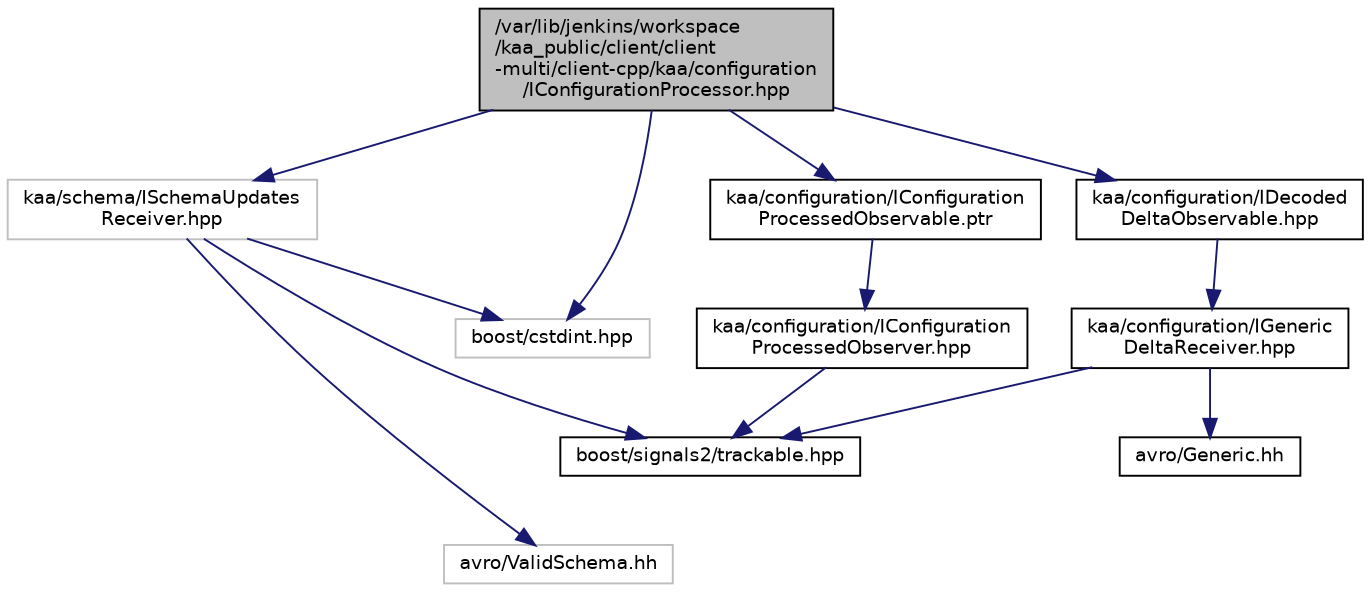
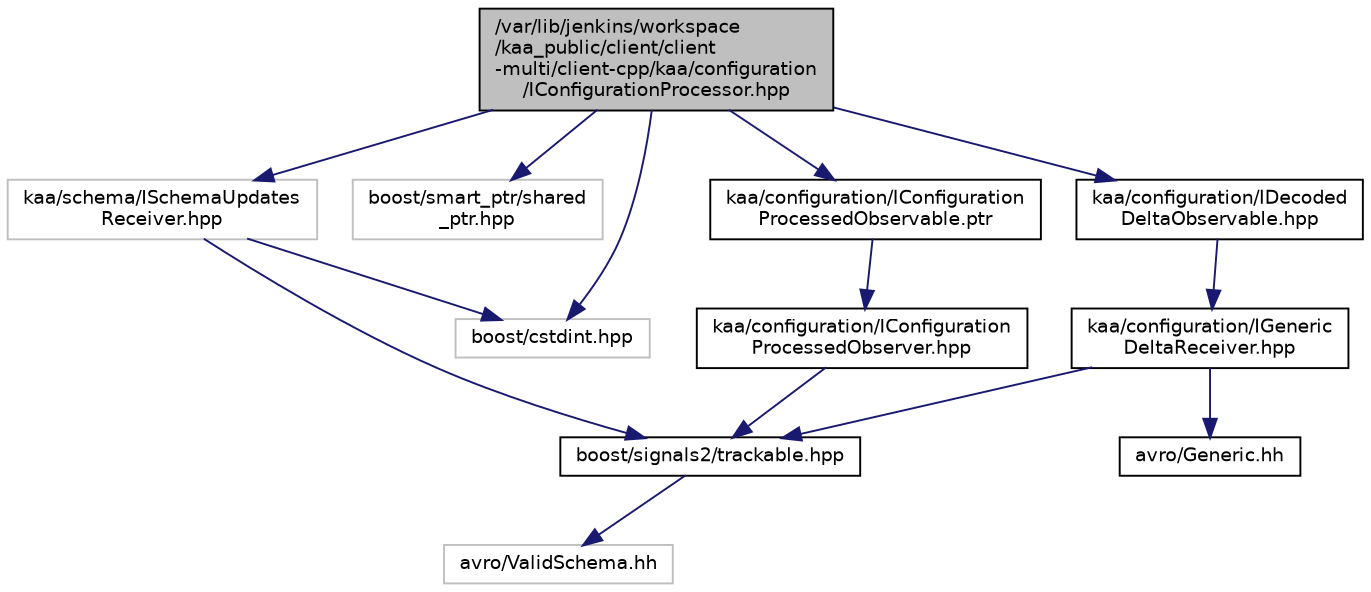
node "boost/smart_ptr/shared _ptr.hpp": added
edge "kaa/schema/ISchemaUpdates Receiver.hpp" -> "avro/ValidSchema.hh": now "boost/signals2/trackable.hpp" -> "avro/ValidSchema.hh"
